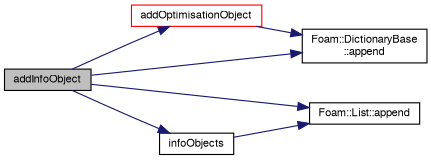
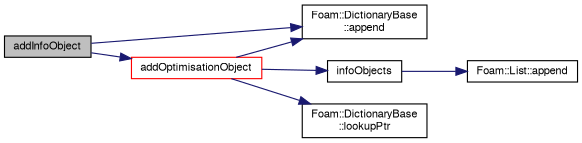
edge "addInfoObject" -> "Foam::List::append": removed
edge "addInfoObject" -> "infoObjects": now "addOptimisationObject" -> "infoObjects"
node "Foam::DictionaryBase ::lookupPtr": added
